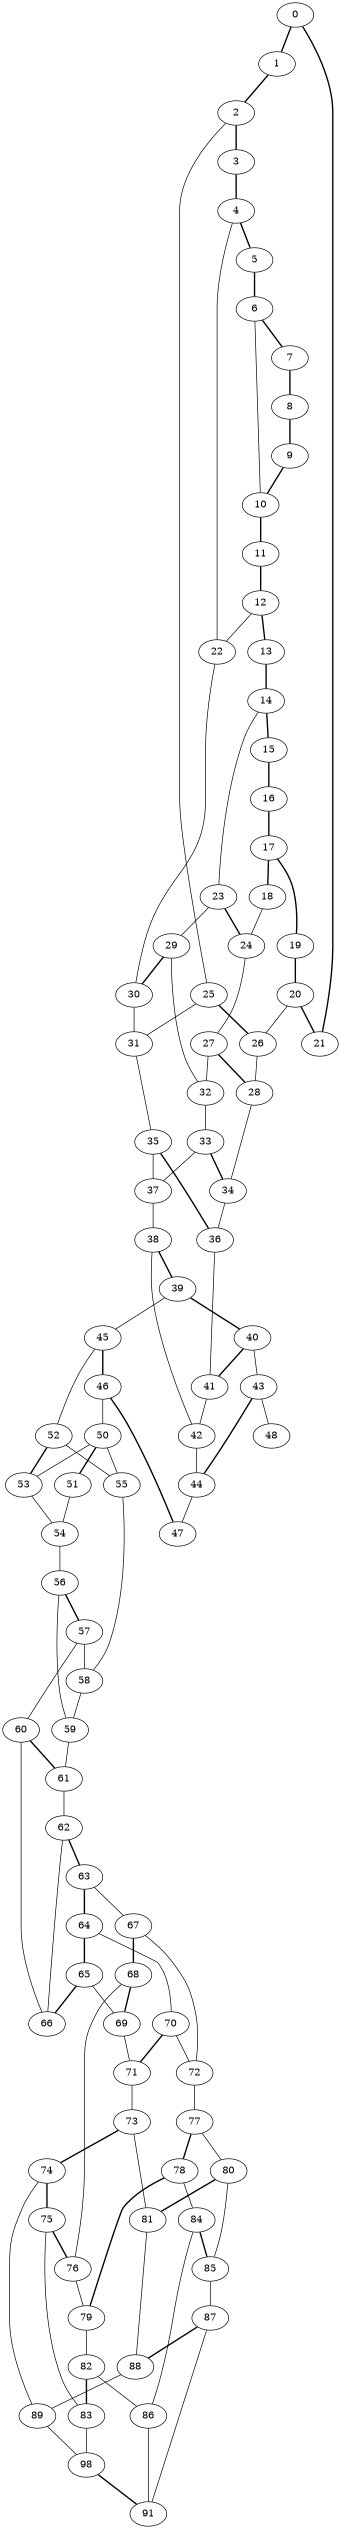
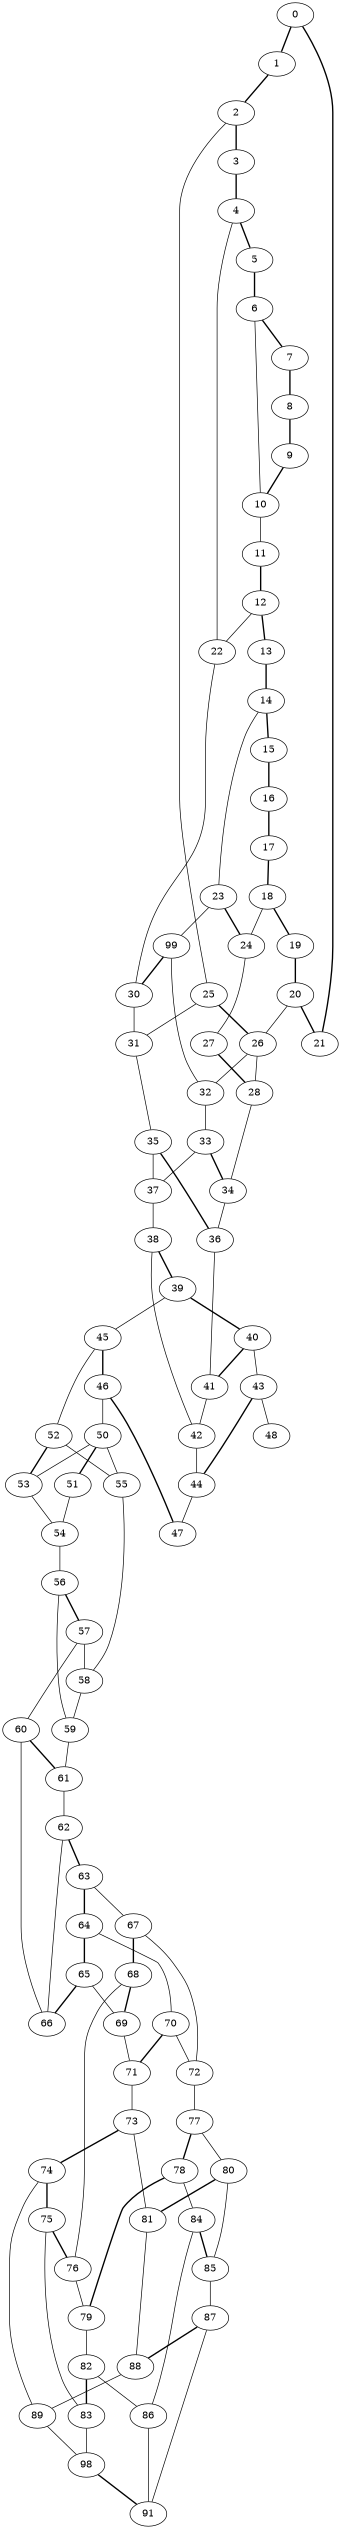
edge "10" -- "11": style bold -> solid
edge "17" -- "19": now "18" -- "19"
node "29": label "29" -> "99"
edge "27" -- "32": now "26" -- "32"
